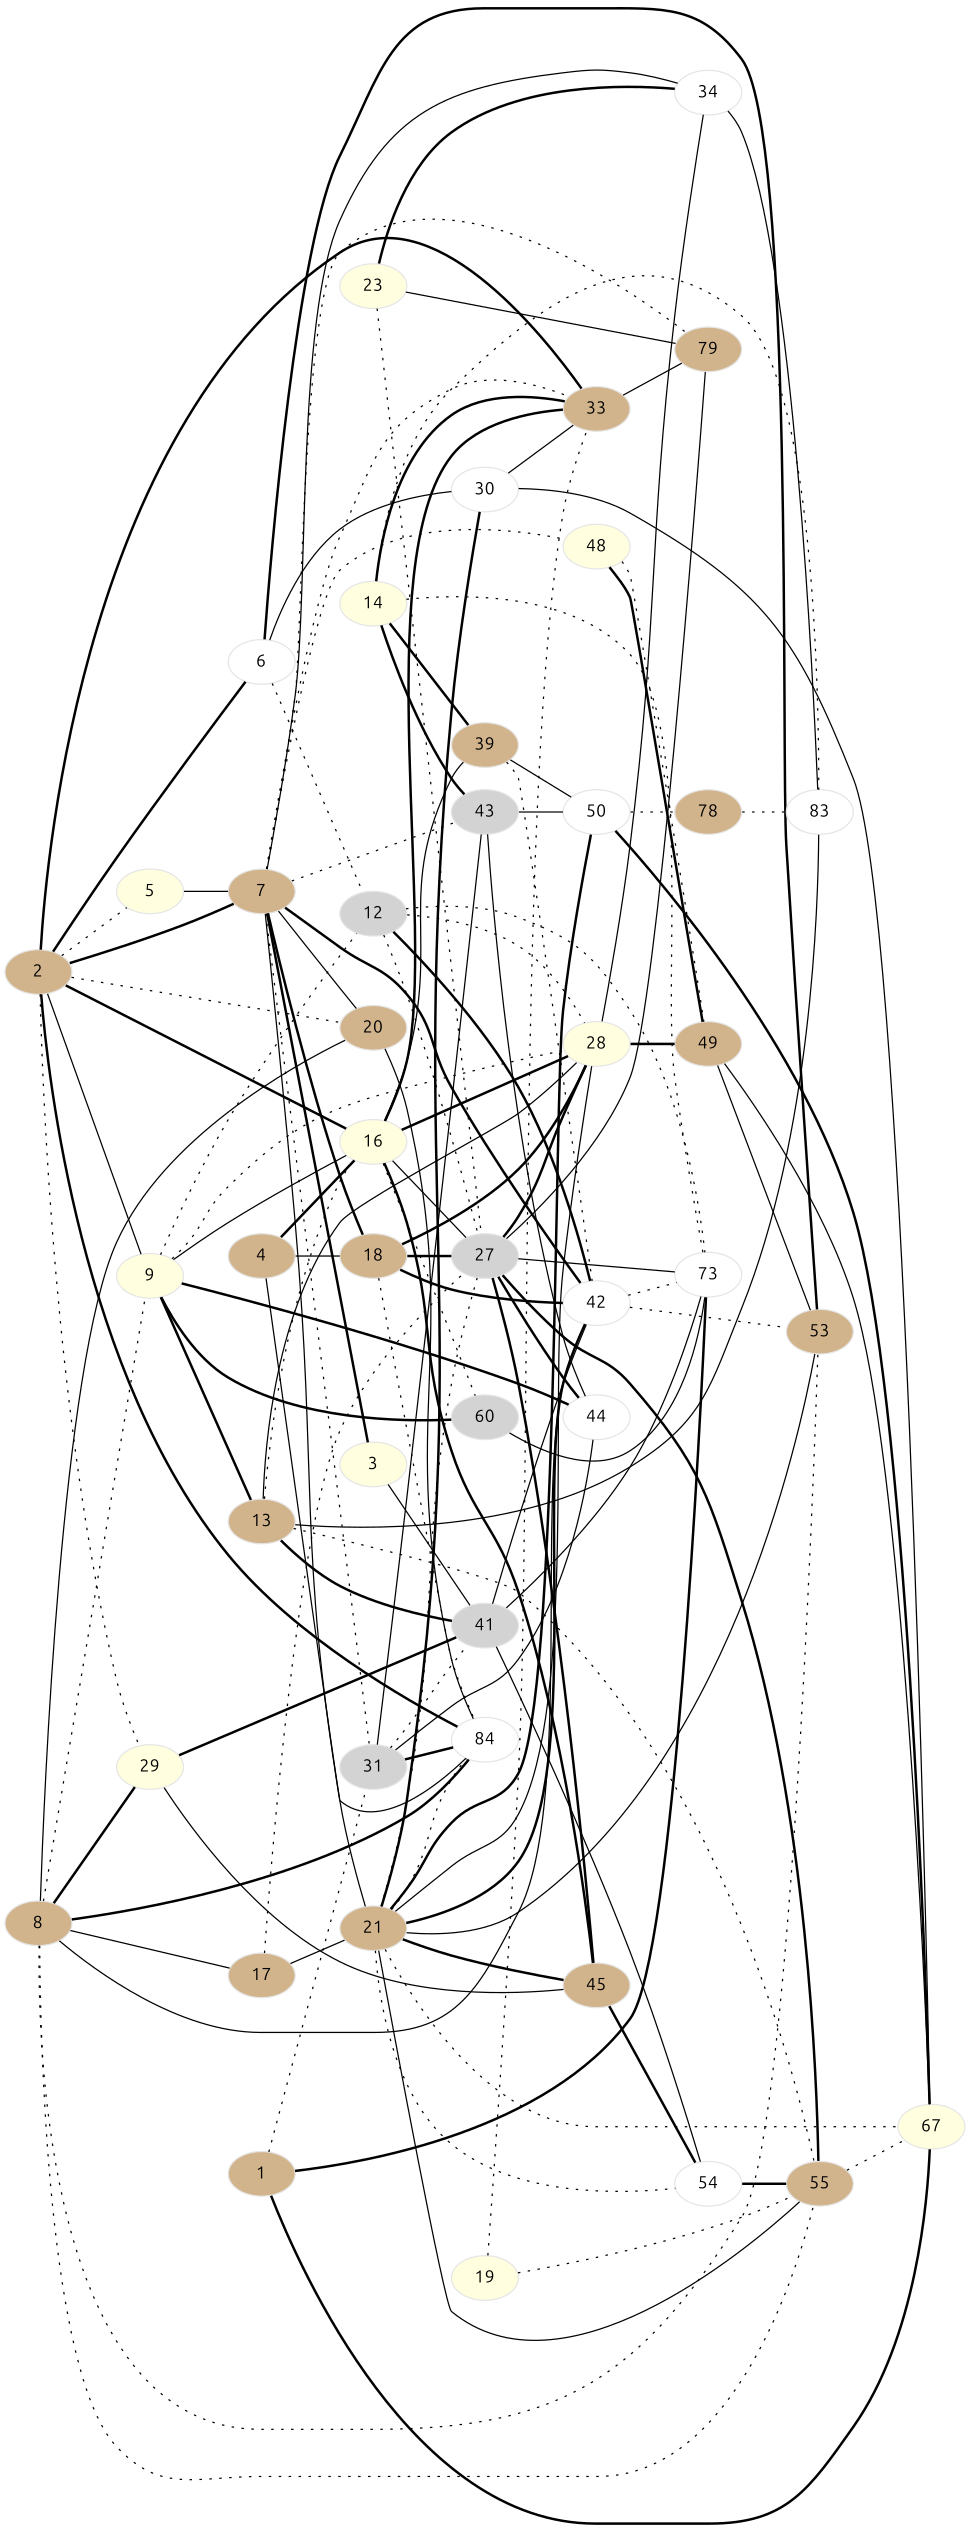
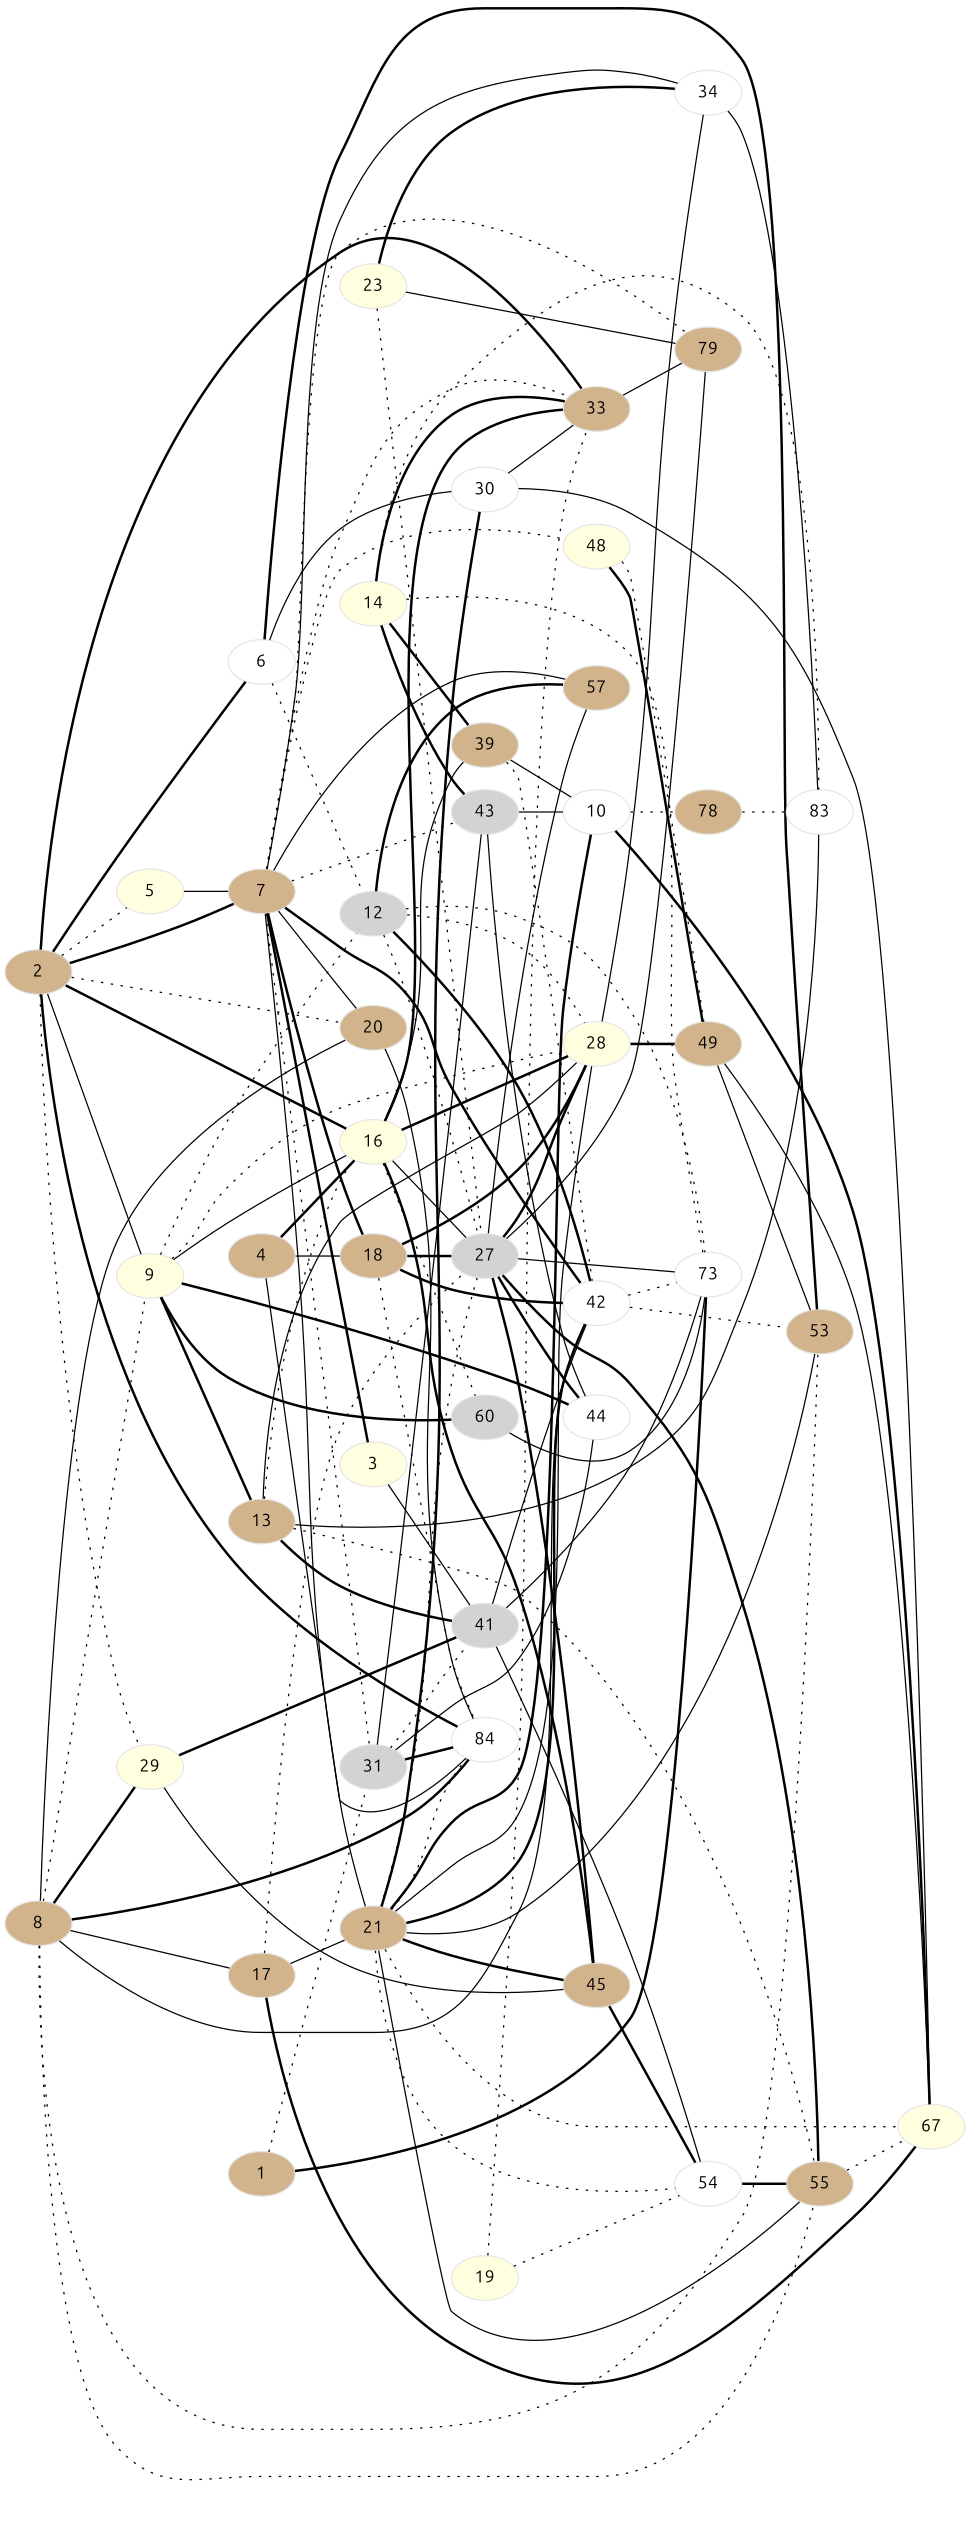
node "57": added
node "50": label "50" -> "10"
edge "55" -- "19": now "54" -- "19"
edge "67" -- "1": now "67" -- "17"
